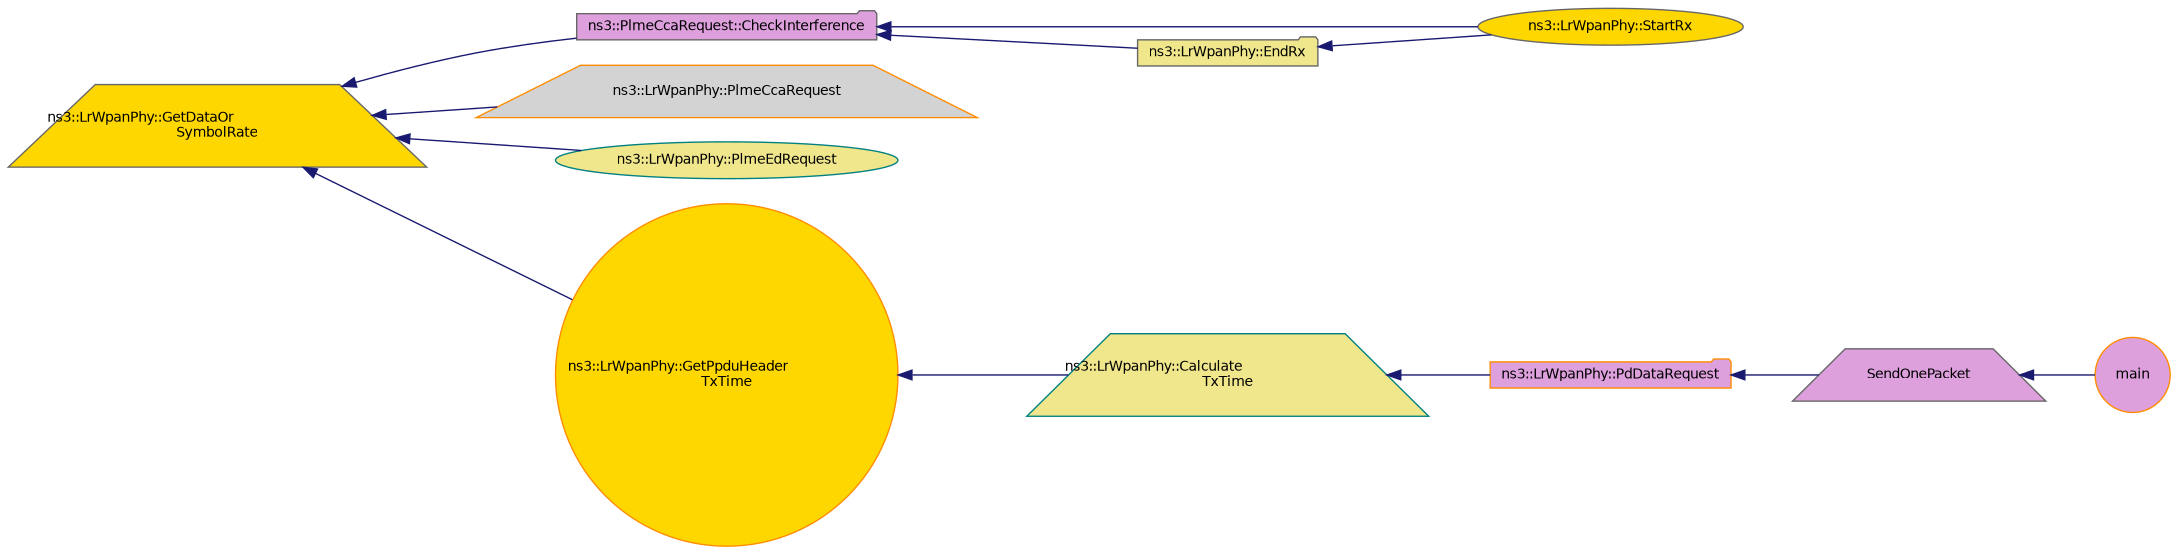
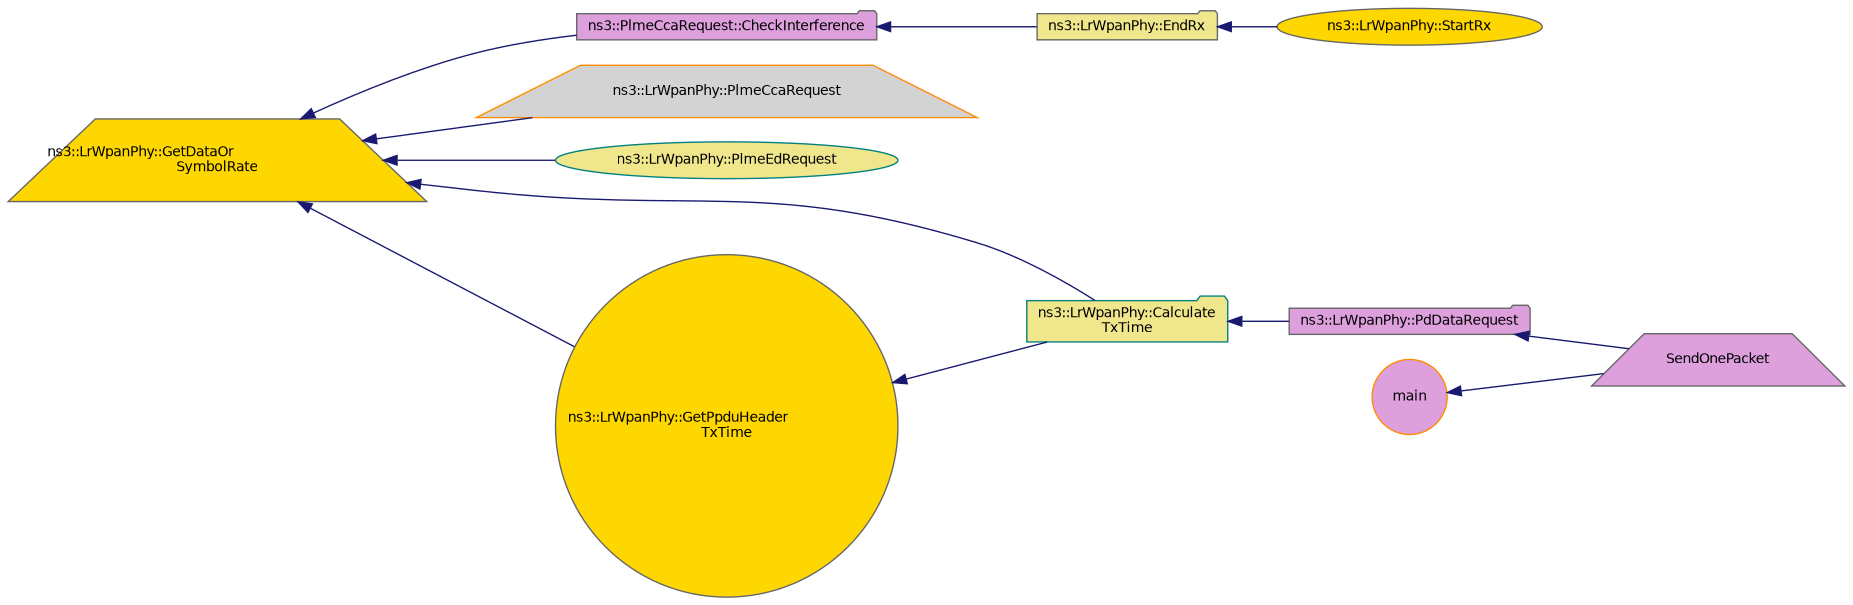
edge "ns3::LrWpanPhy::StartRx" -> "ns3::PlmeCcaRequest::CheckInterference": removed
edge "ns3::LrWpanPhy::Calculate TxTime" -> "ns3::LrWpanPhy::GetDataOr SymbolRate": added
node "ns3::LrWpanPhy::GetPpduHeader TxTime": color darkorange -> gray40
node "ns3::LrWpanPhy::Calculate TxTime": shape trapezium -> folder
node "ns3::LrWpanPhy::PdDataRequest": color darkorange -> gray40
edge "main" -> "SendOnePacket": reversed
